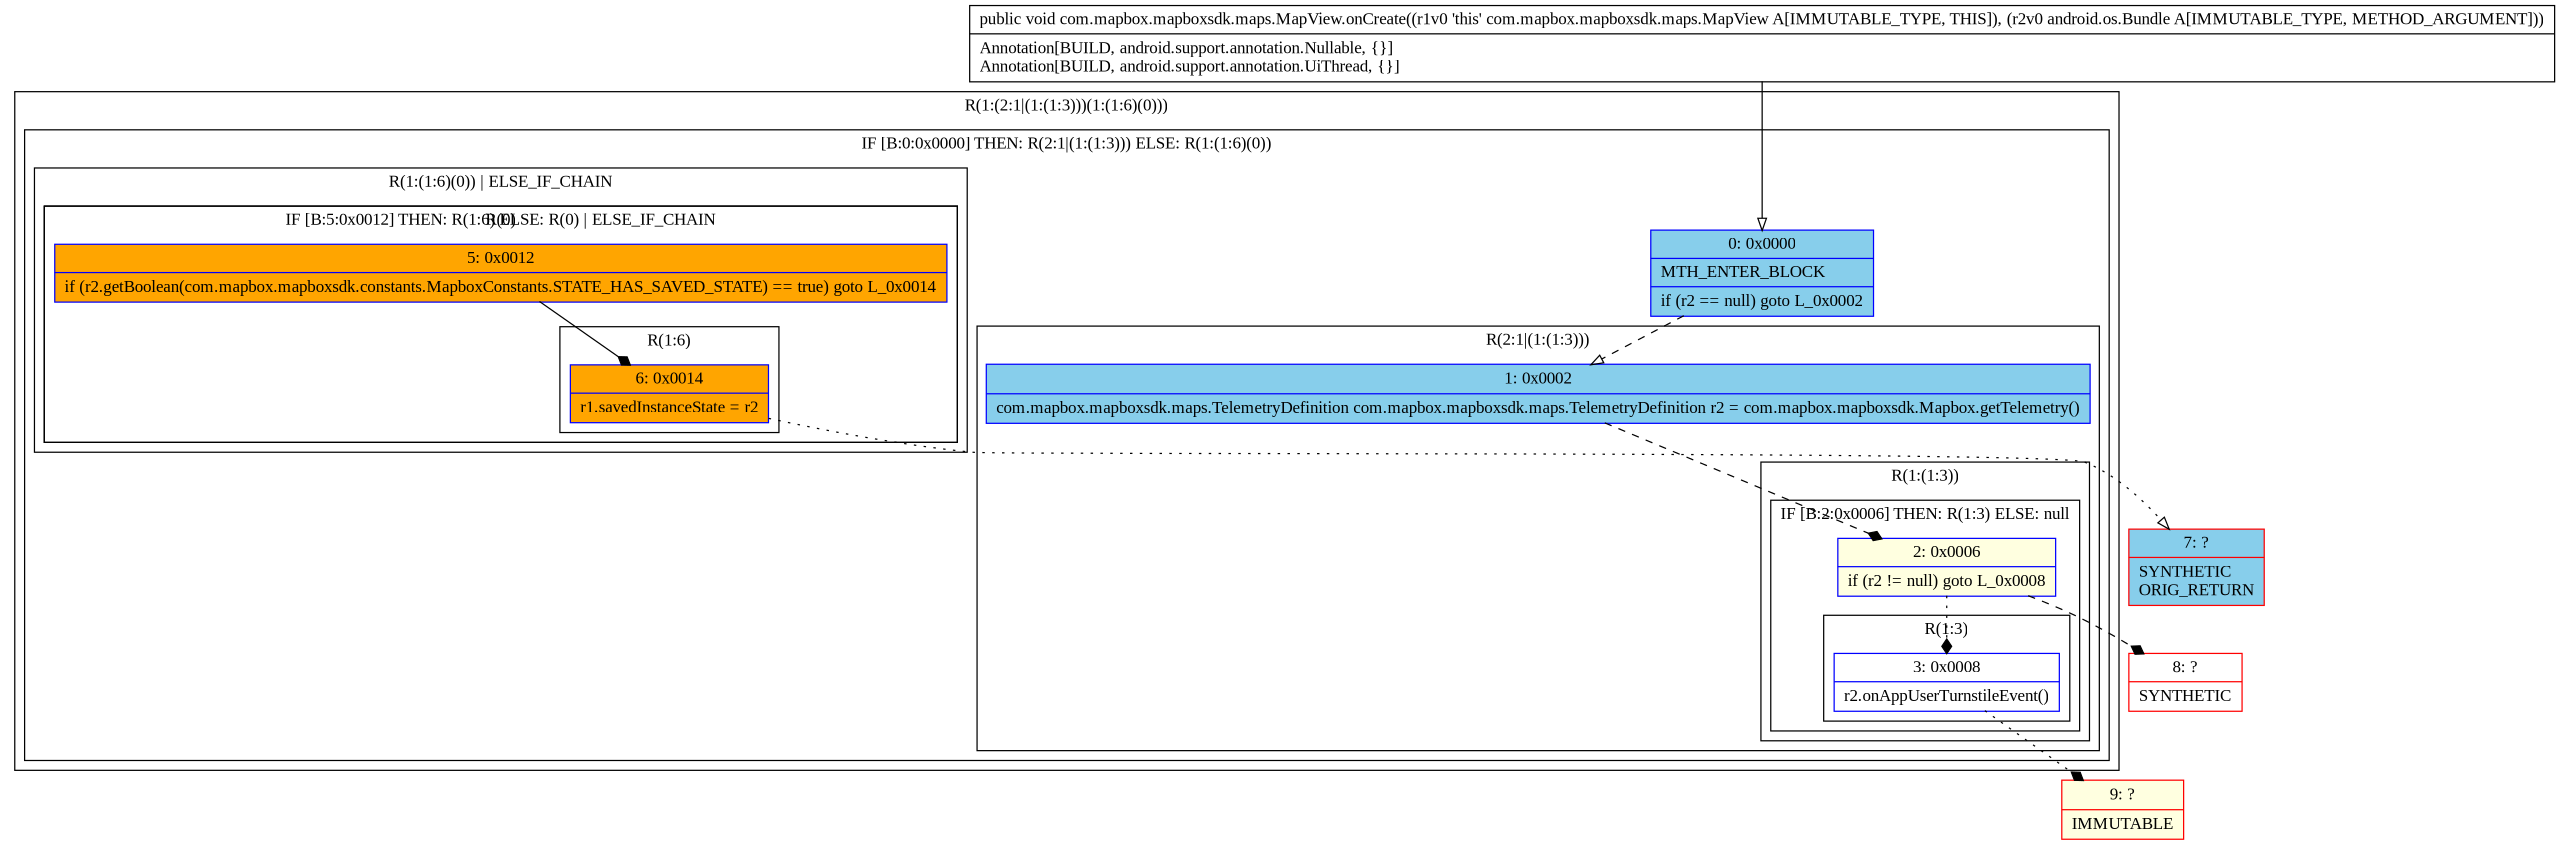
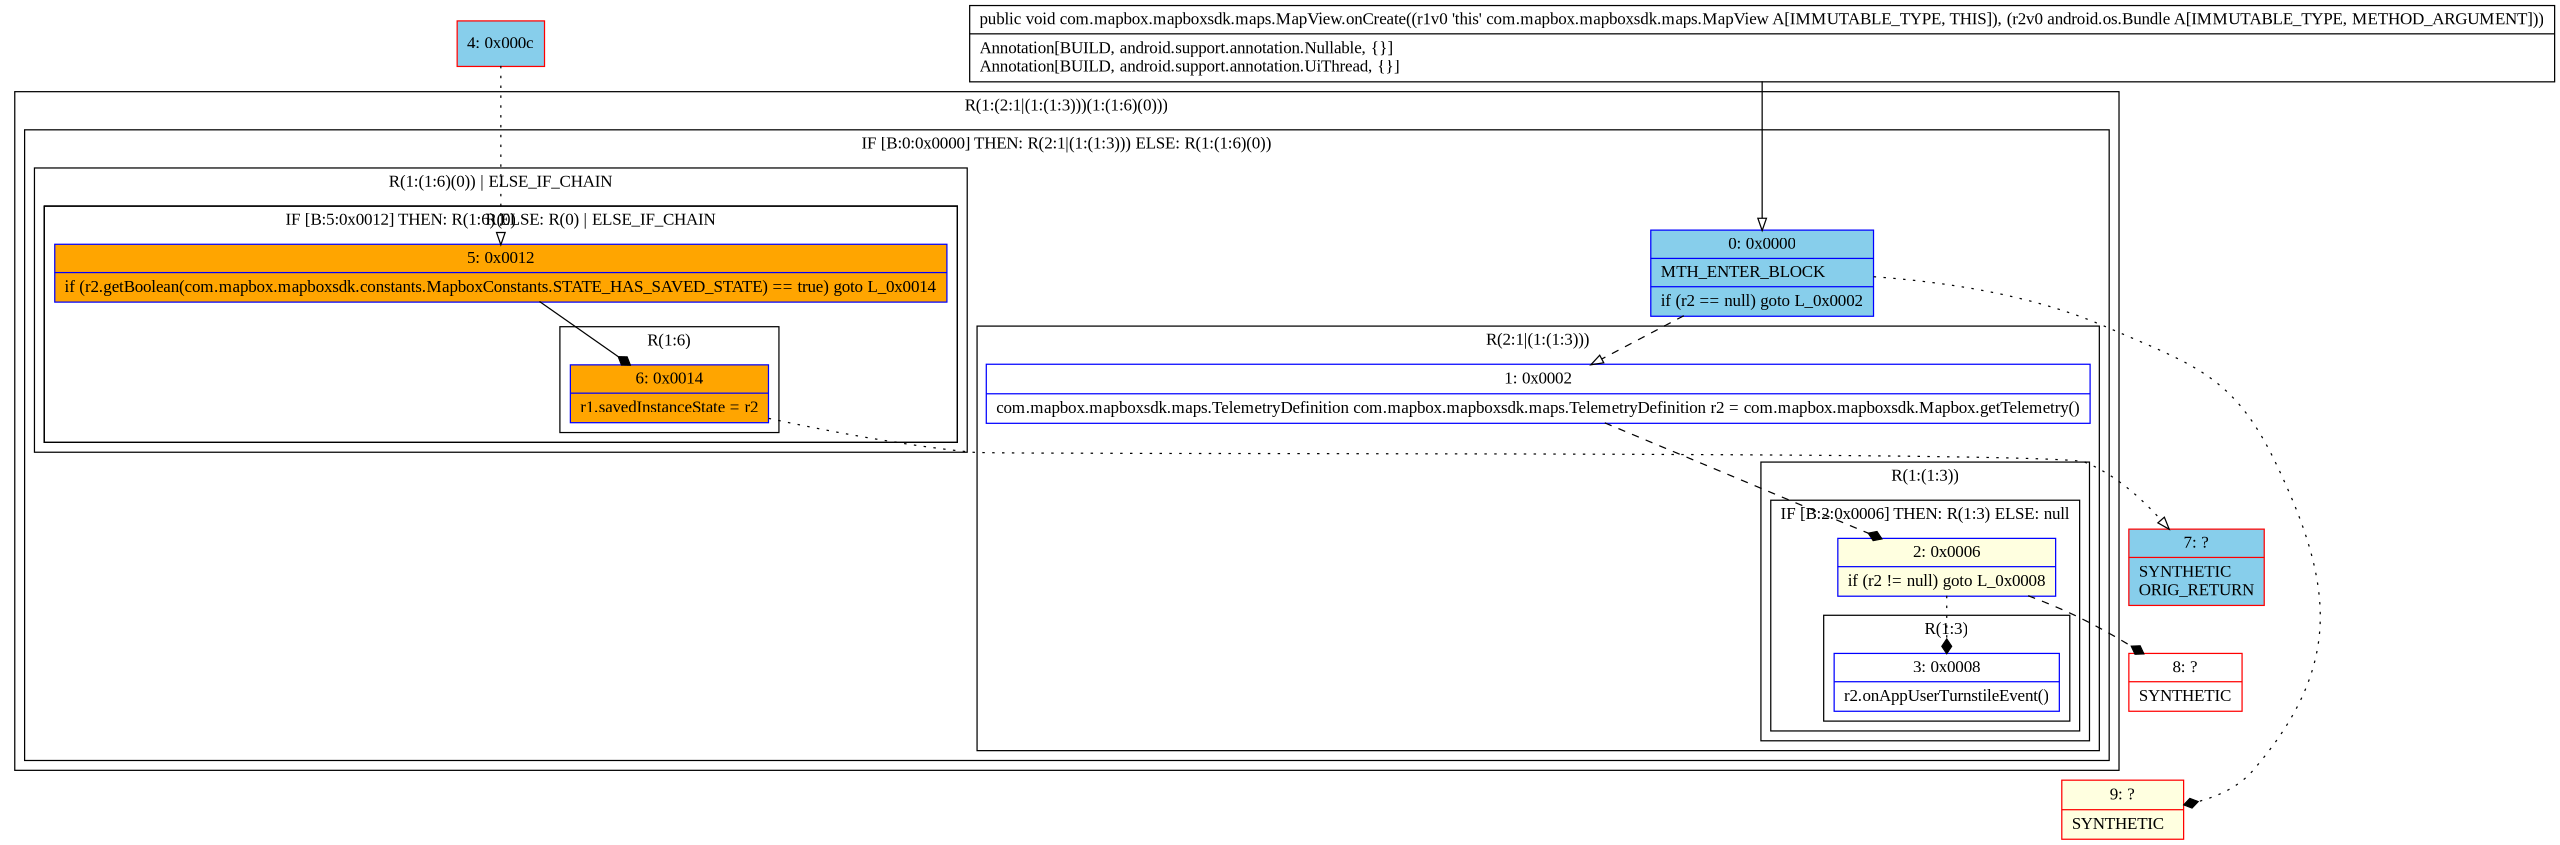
node "4: 0x000c": added
node "1: 0x0002": fillcolor skyblue -> white
edge "3: 0x0008" -> "9: ?": now "0: 0x0000" -> "9: ?"
node "9: ?": text "IMMUTABLE" -> "SYNTHETIC"
